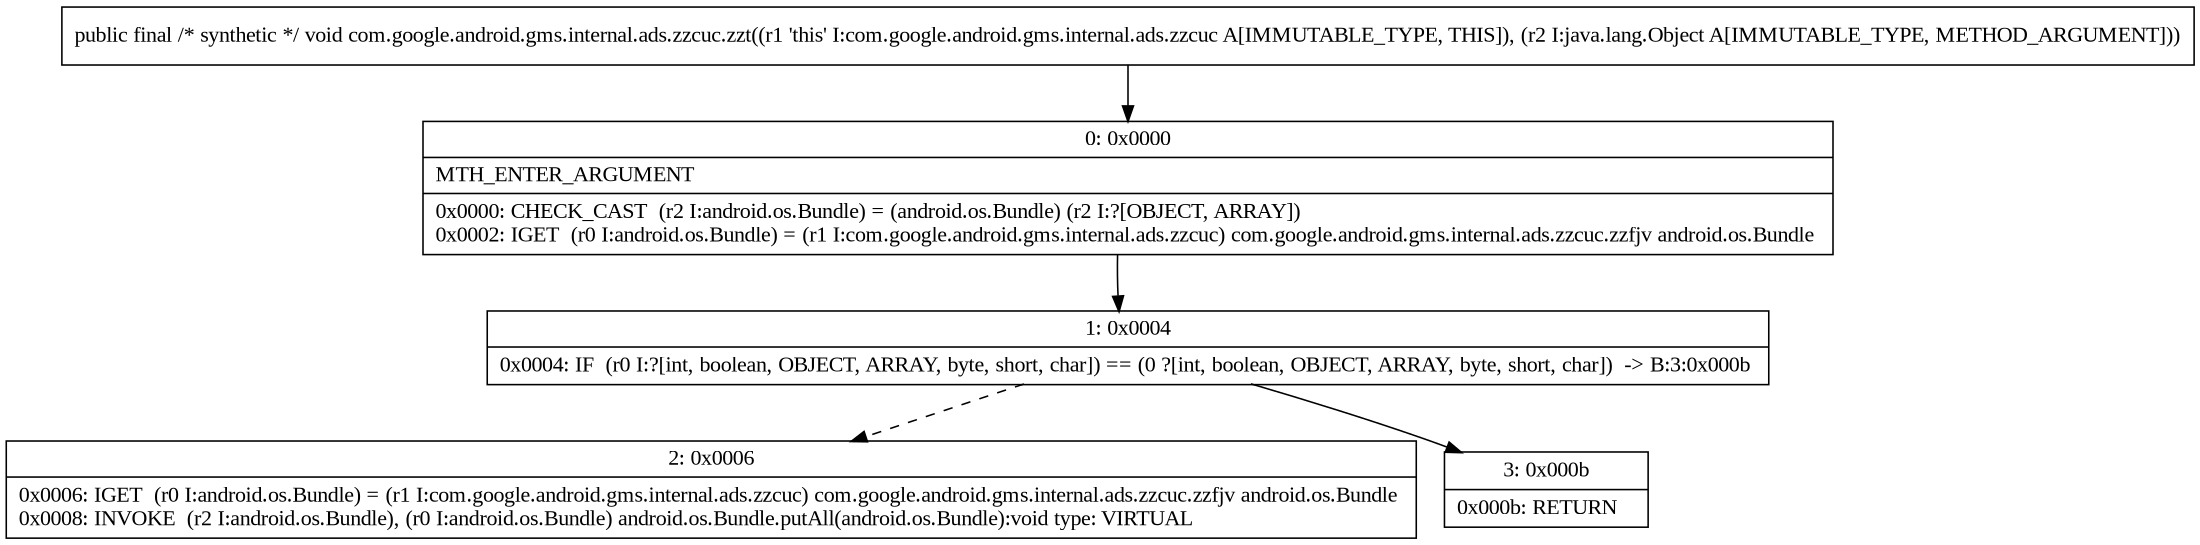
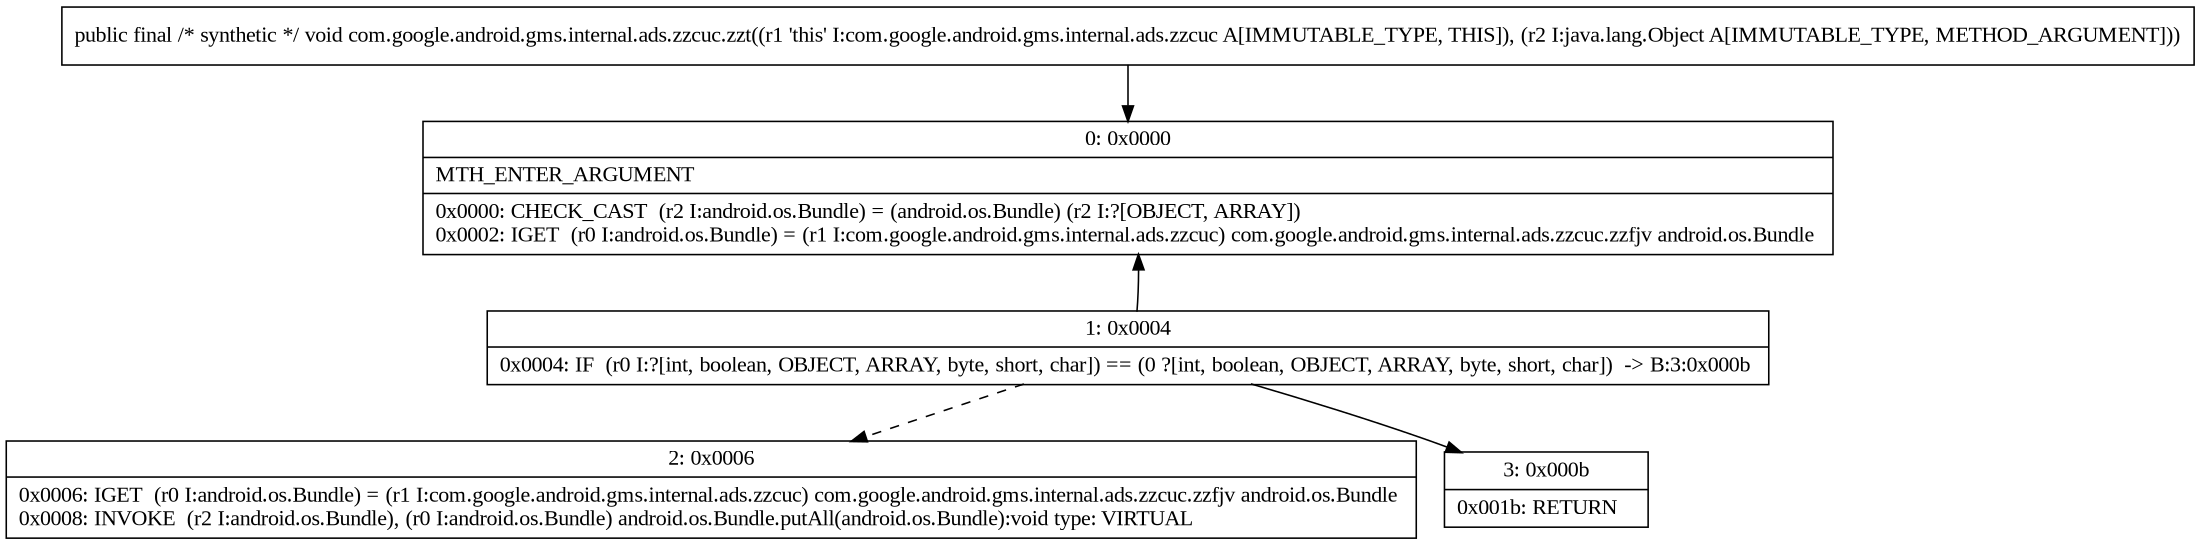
edge "0: 0x0000" -> "1: 0x0004": reversed
node "3: 0x000b": text "0x000b: RETURN" -> "0x001b: RETURN"
